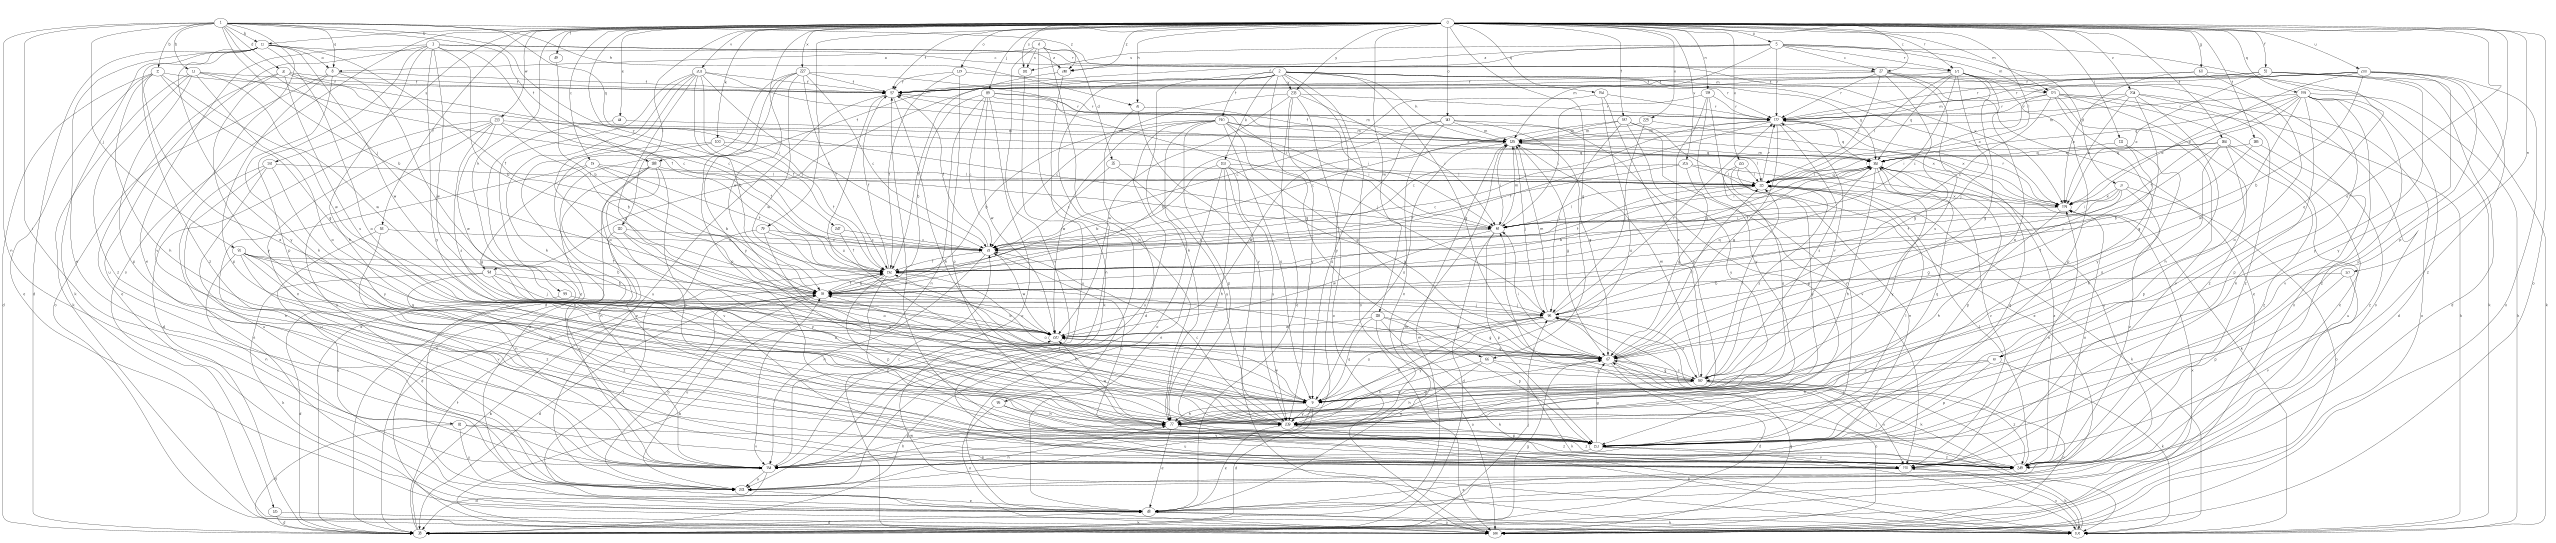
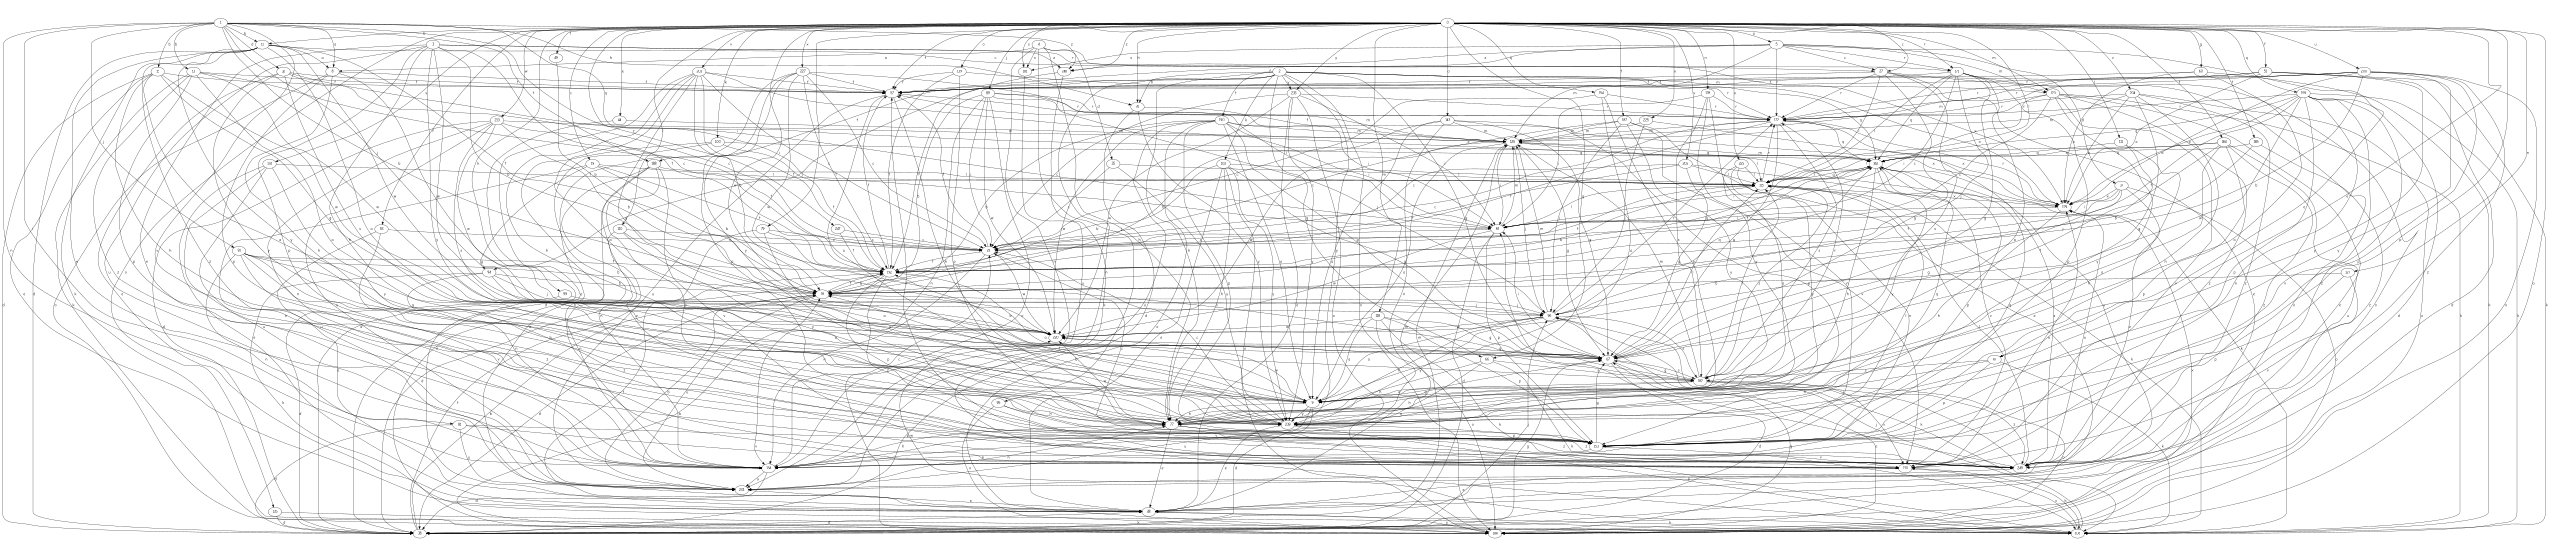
edge "2" -> "125": now "2" -> "76"
edge "153" -> "249": removed, label "z"
